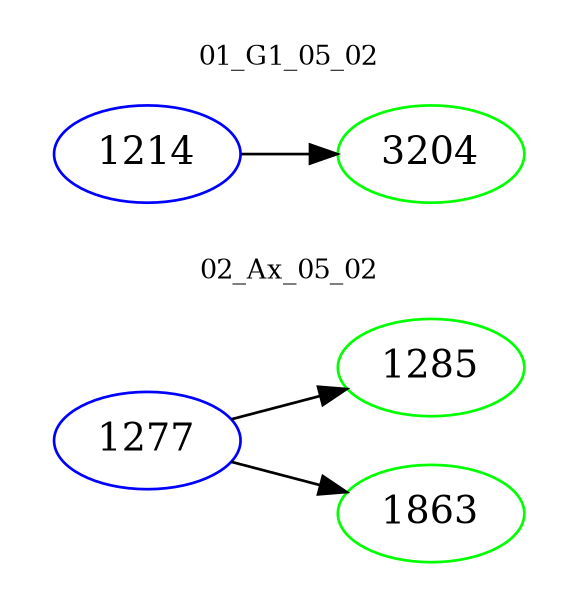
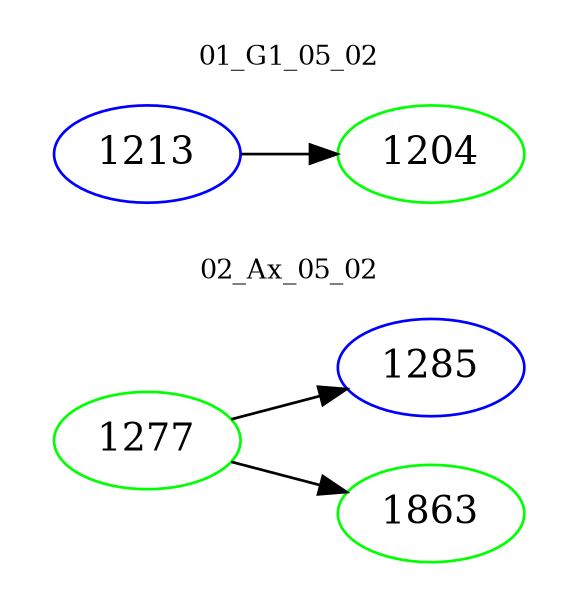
node "1214": label "1214" -> "1213"
node "3204": label "3204" -> "1204"
node "1285": color green -> blue
node "1277": color blue -> green
